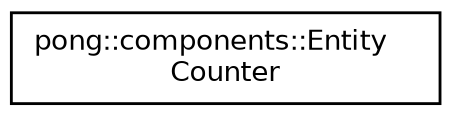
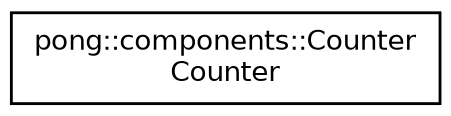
node "pong::components::Entity Counter": label "pong::components::Entity Counter" -> "pong::components::Counter Counter"
